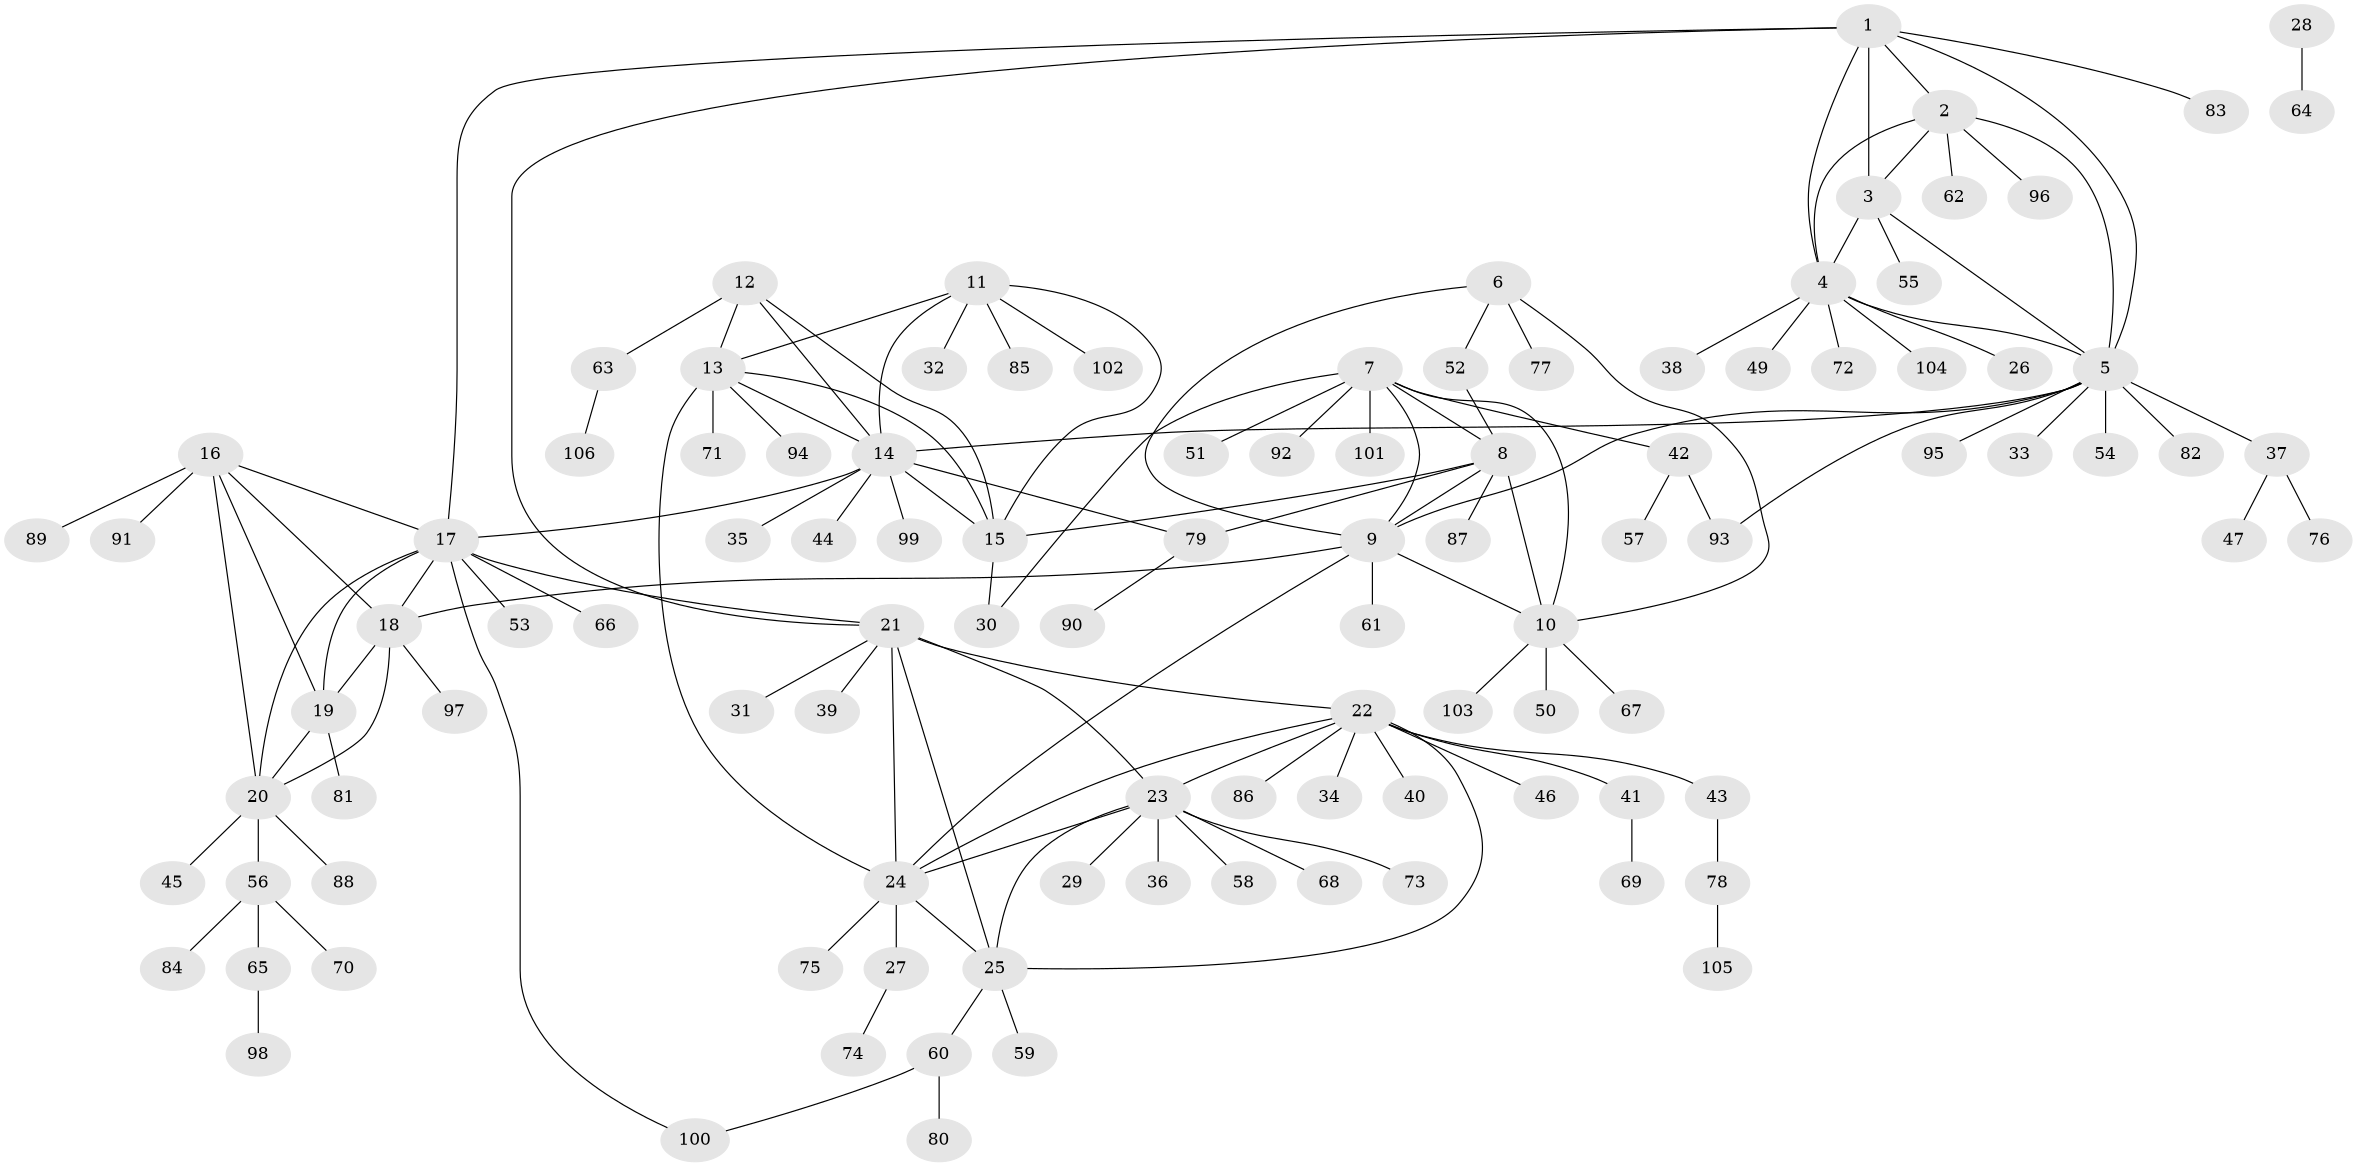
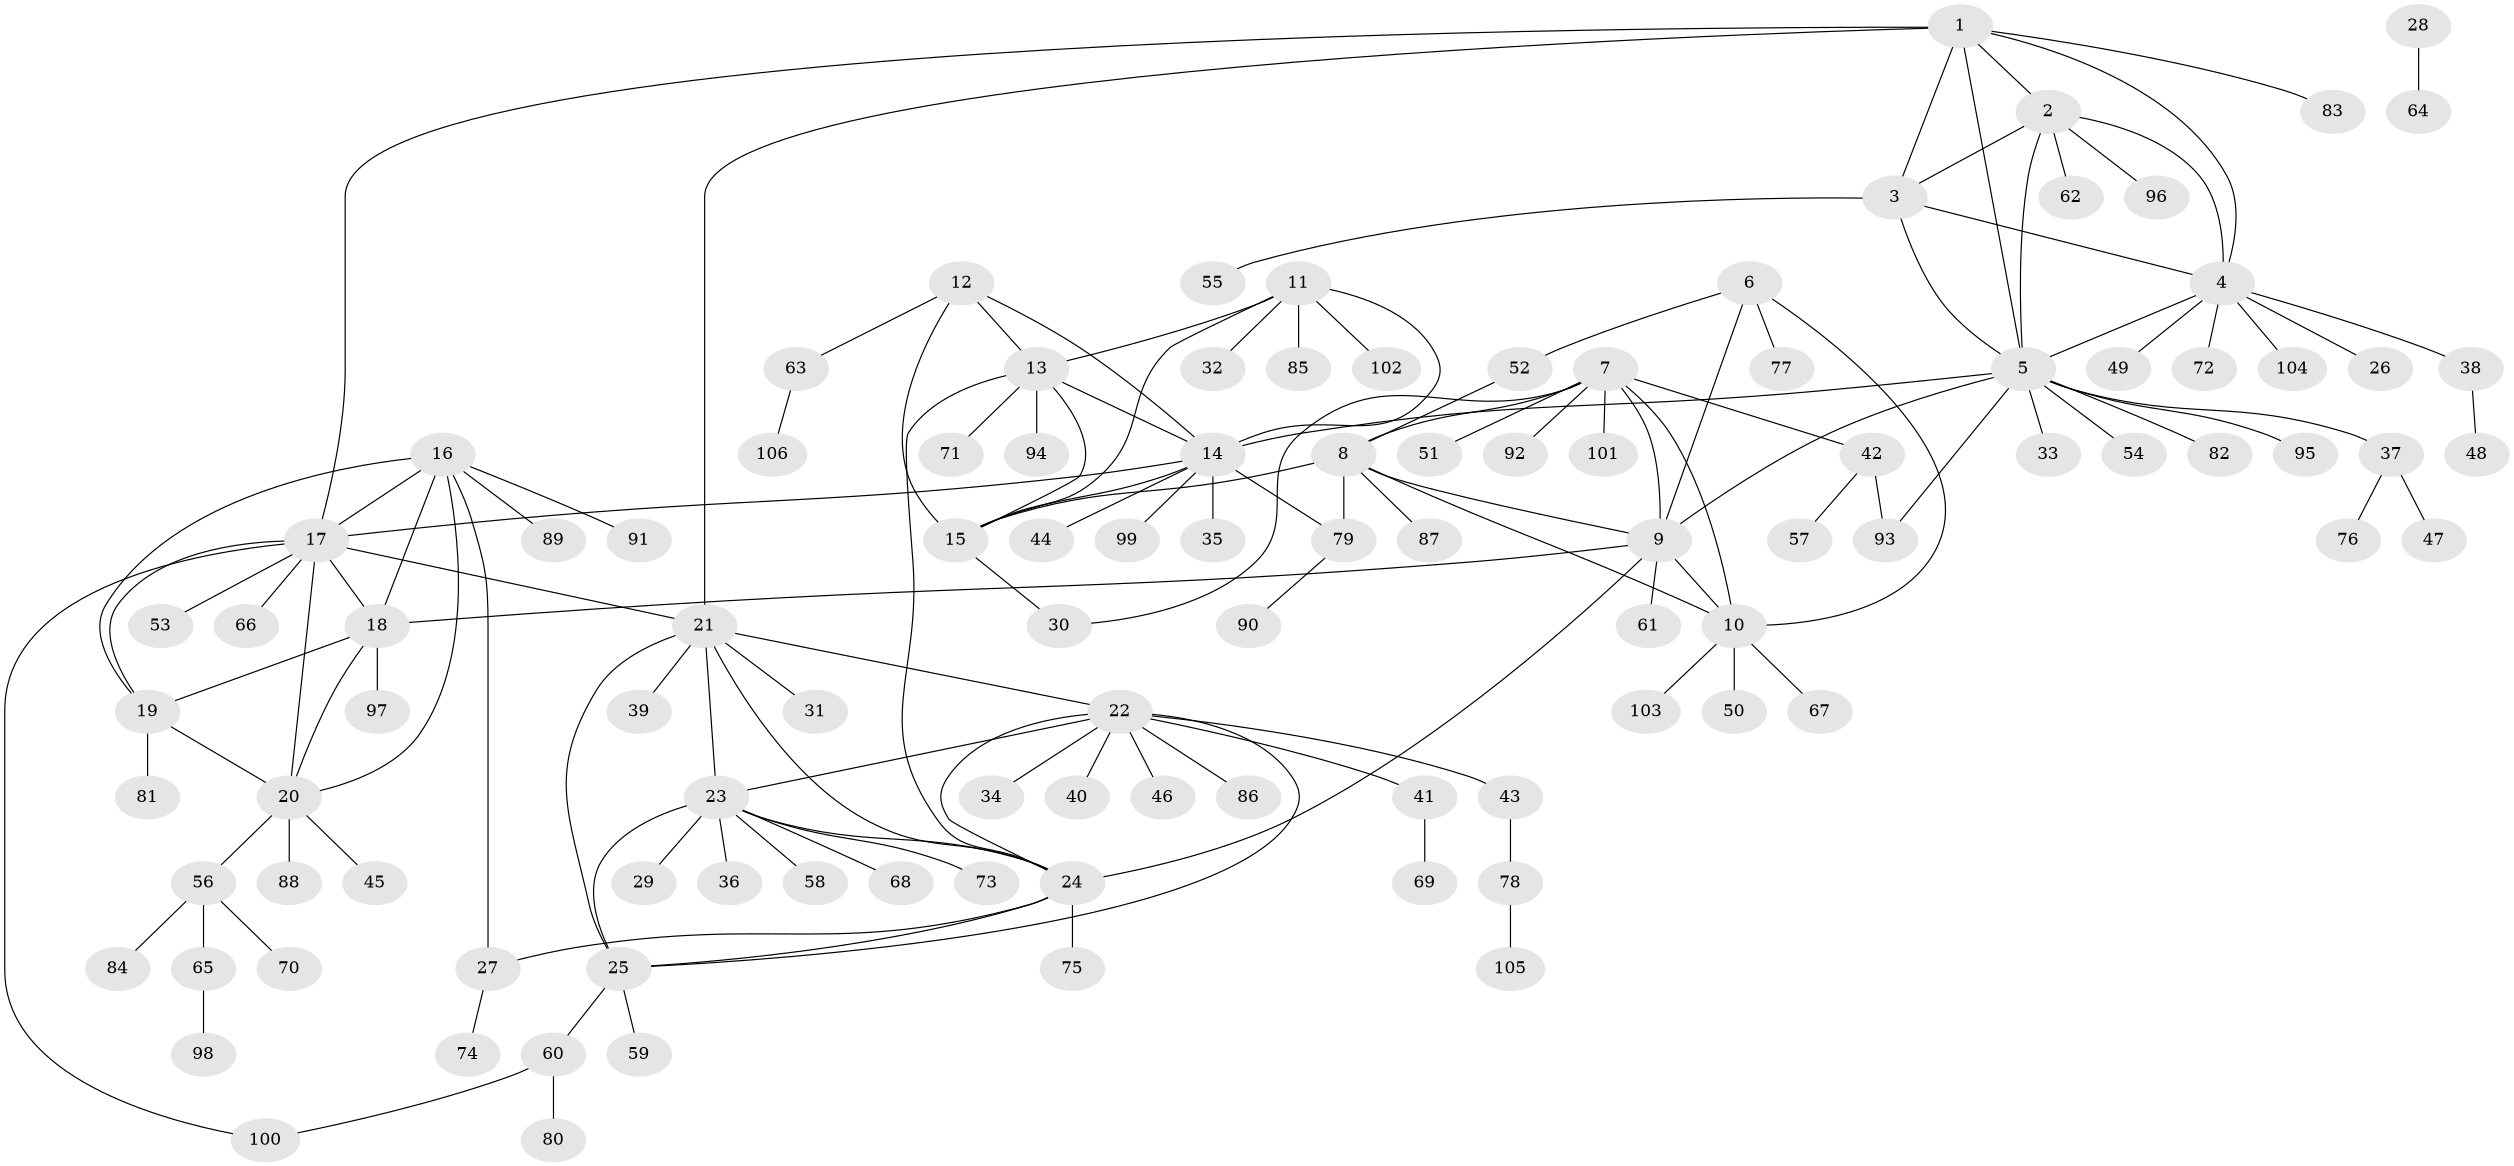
node "48": added
edge "16" -- "27": added
